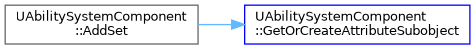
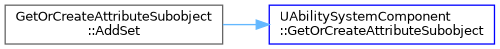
node "UAbilitySystemComponent ::AddSet": label "UAbilitySystemComponent ::AddSet" -> "GetOrCreateAttributeSubobject ::AddSet"
